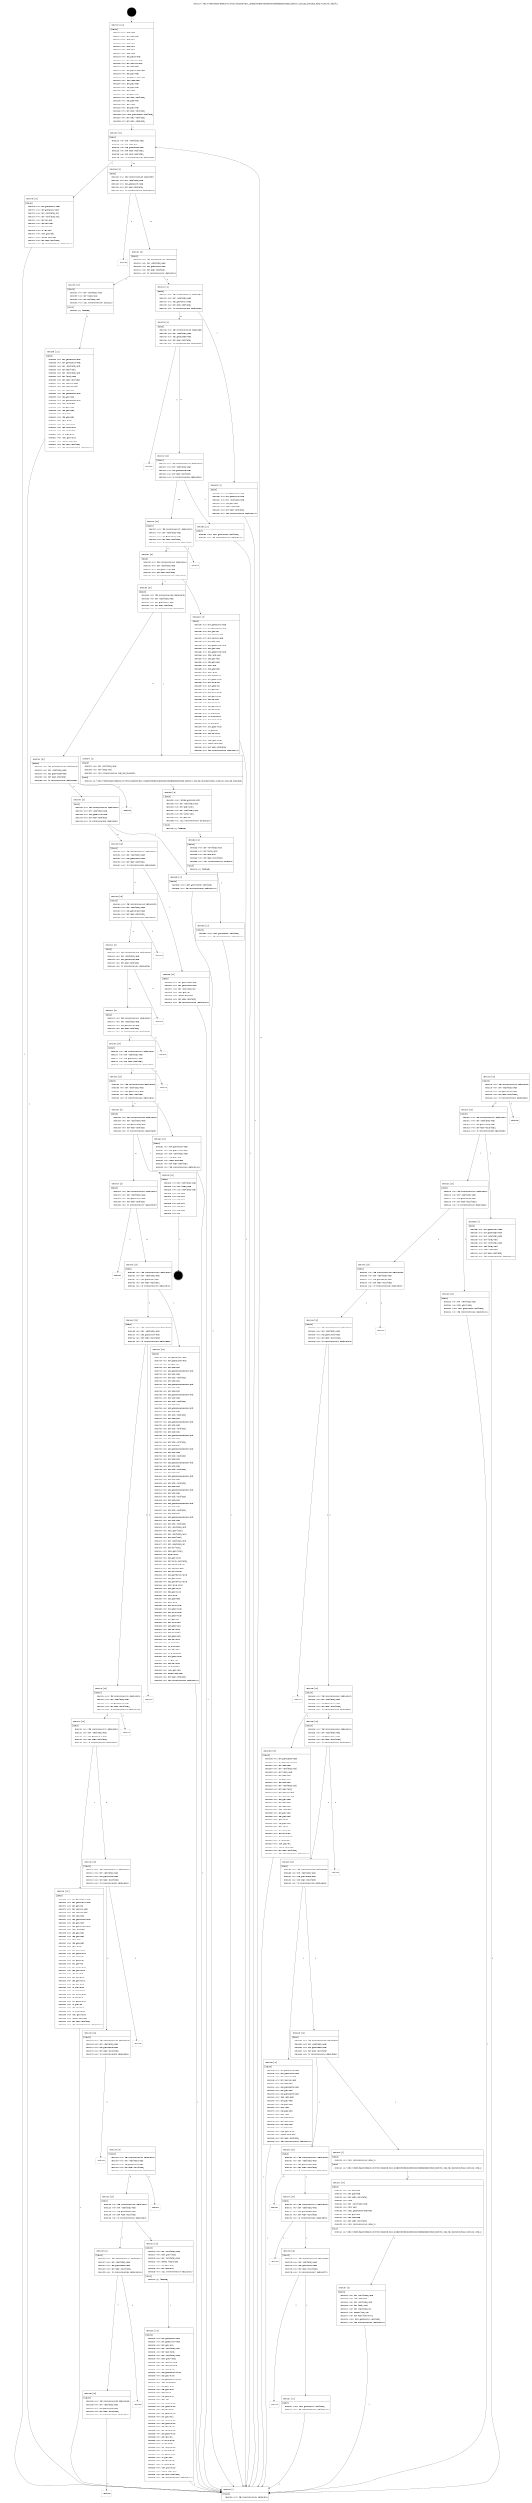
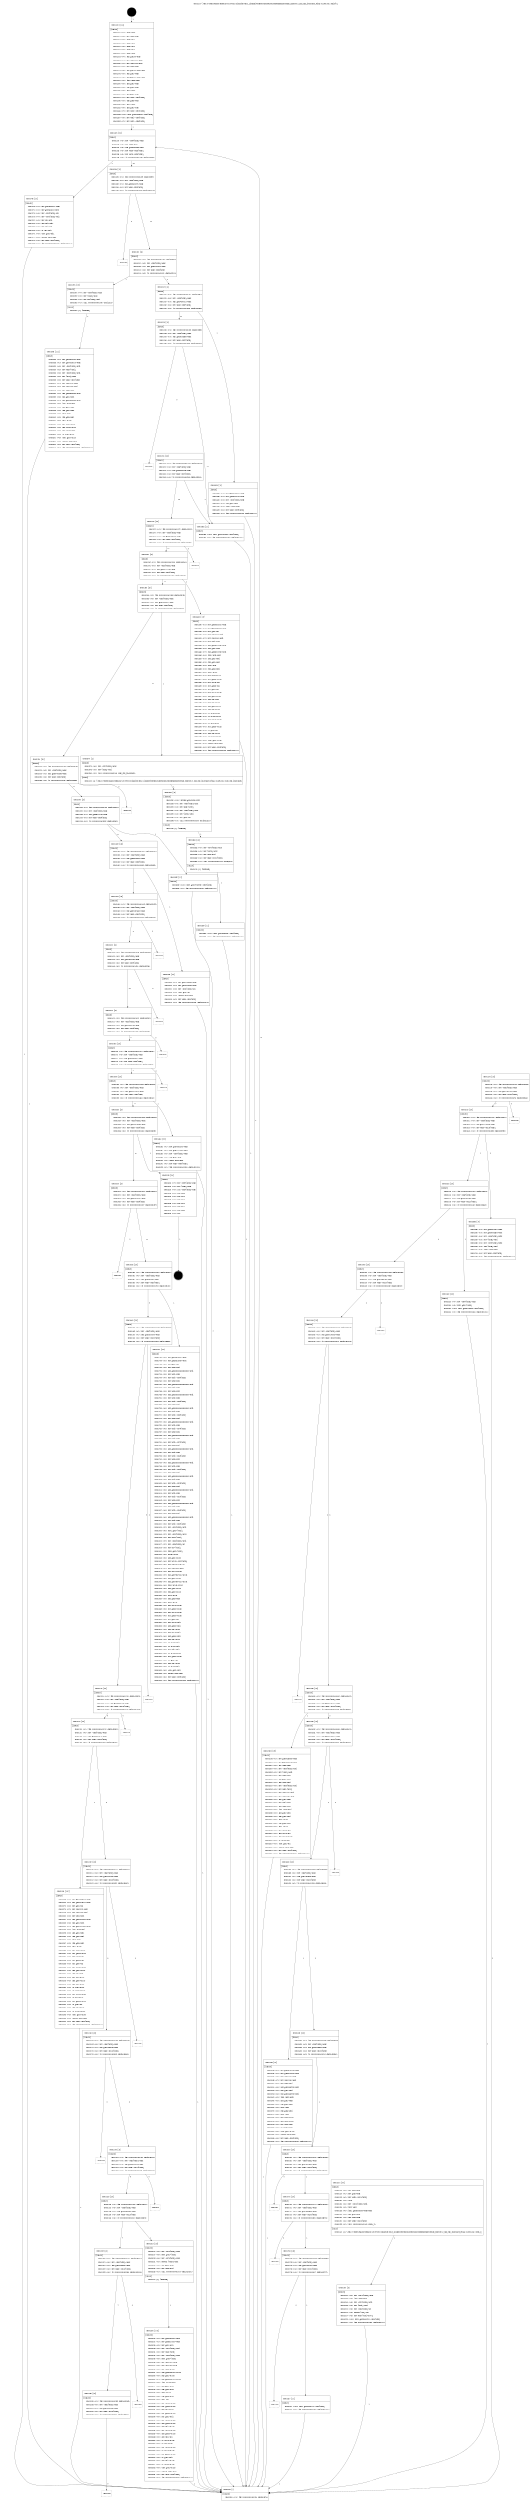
edge "0x401338 [28]" -> "0x401354 [28]": now "0x401338 [28]" -> "0x401d6a [15]"
edge "0x401568 [28]" -> "0x401584 [28]": added, label "8"
node "0x401c0f [5]": removed
